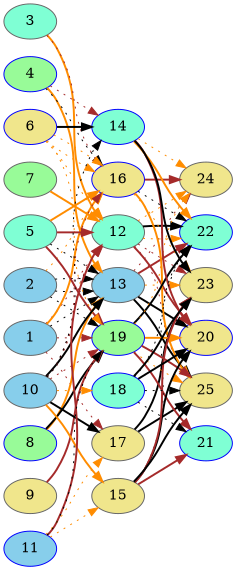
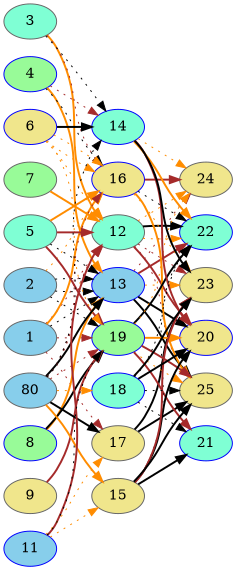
edge "3" -> "14": added
node "13": color gray40 -> blue
node "10": label "10" -> "80"
edge "15" -> "21": color brown -> black
